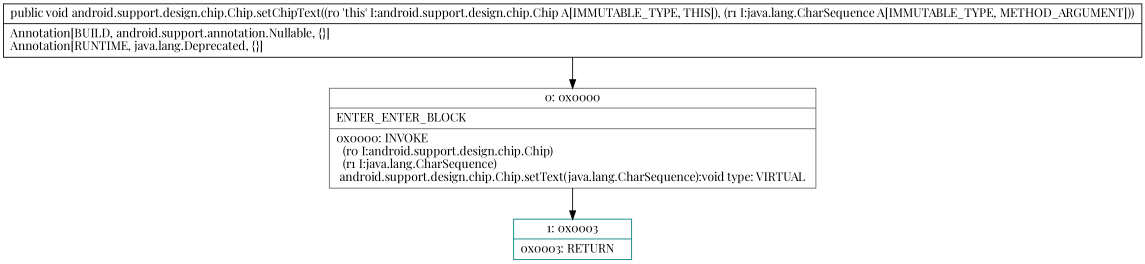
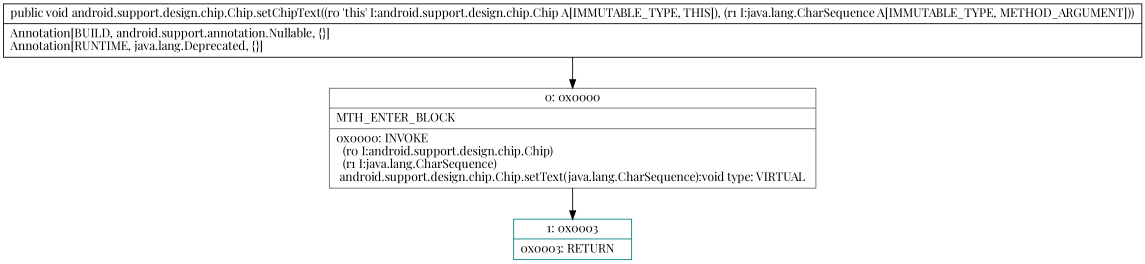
node "0: 0x0000": text "ENTER_ENTER_BLOCK" -> "MTH_ENTER_BLOCK"
